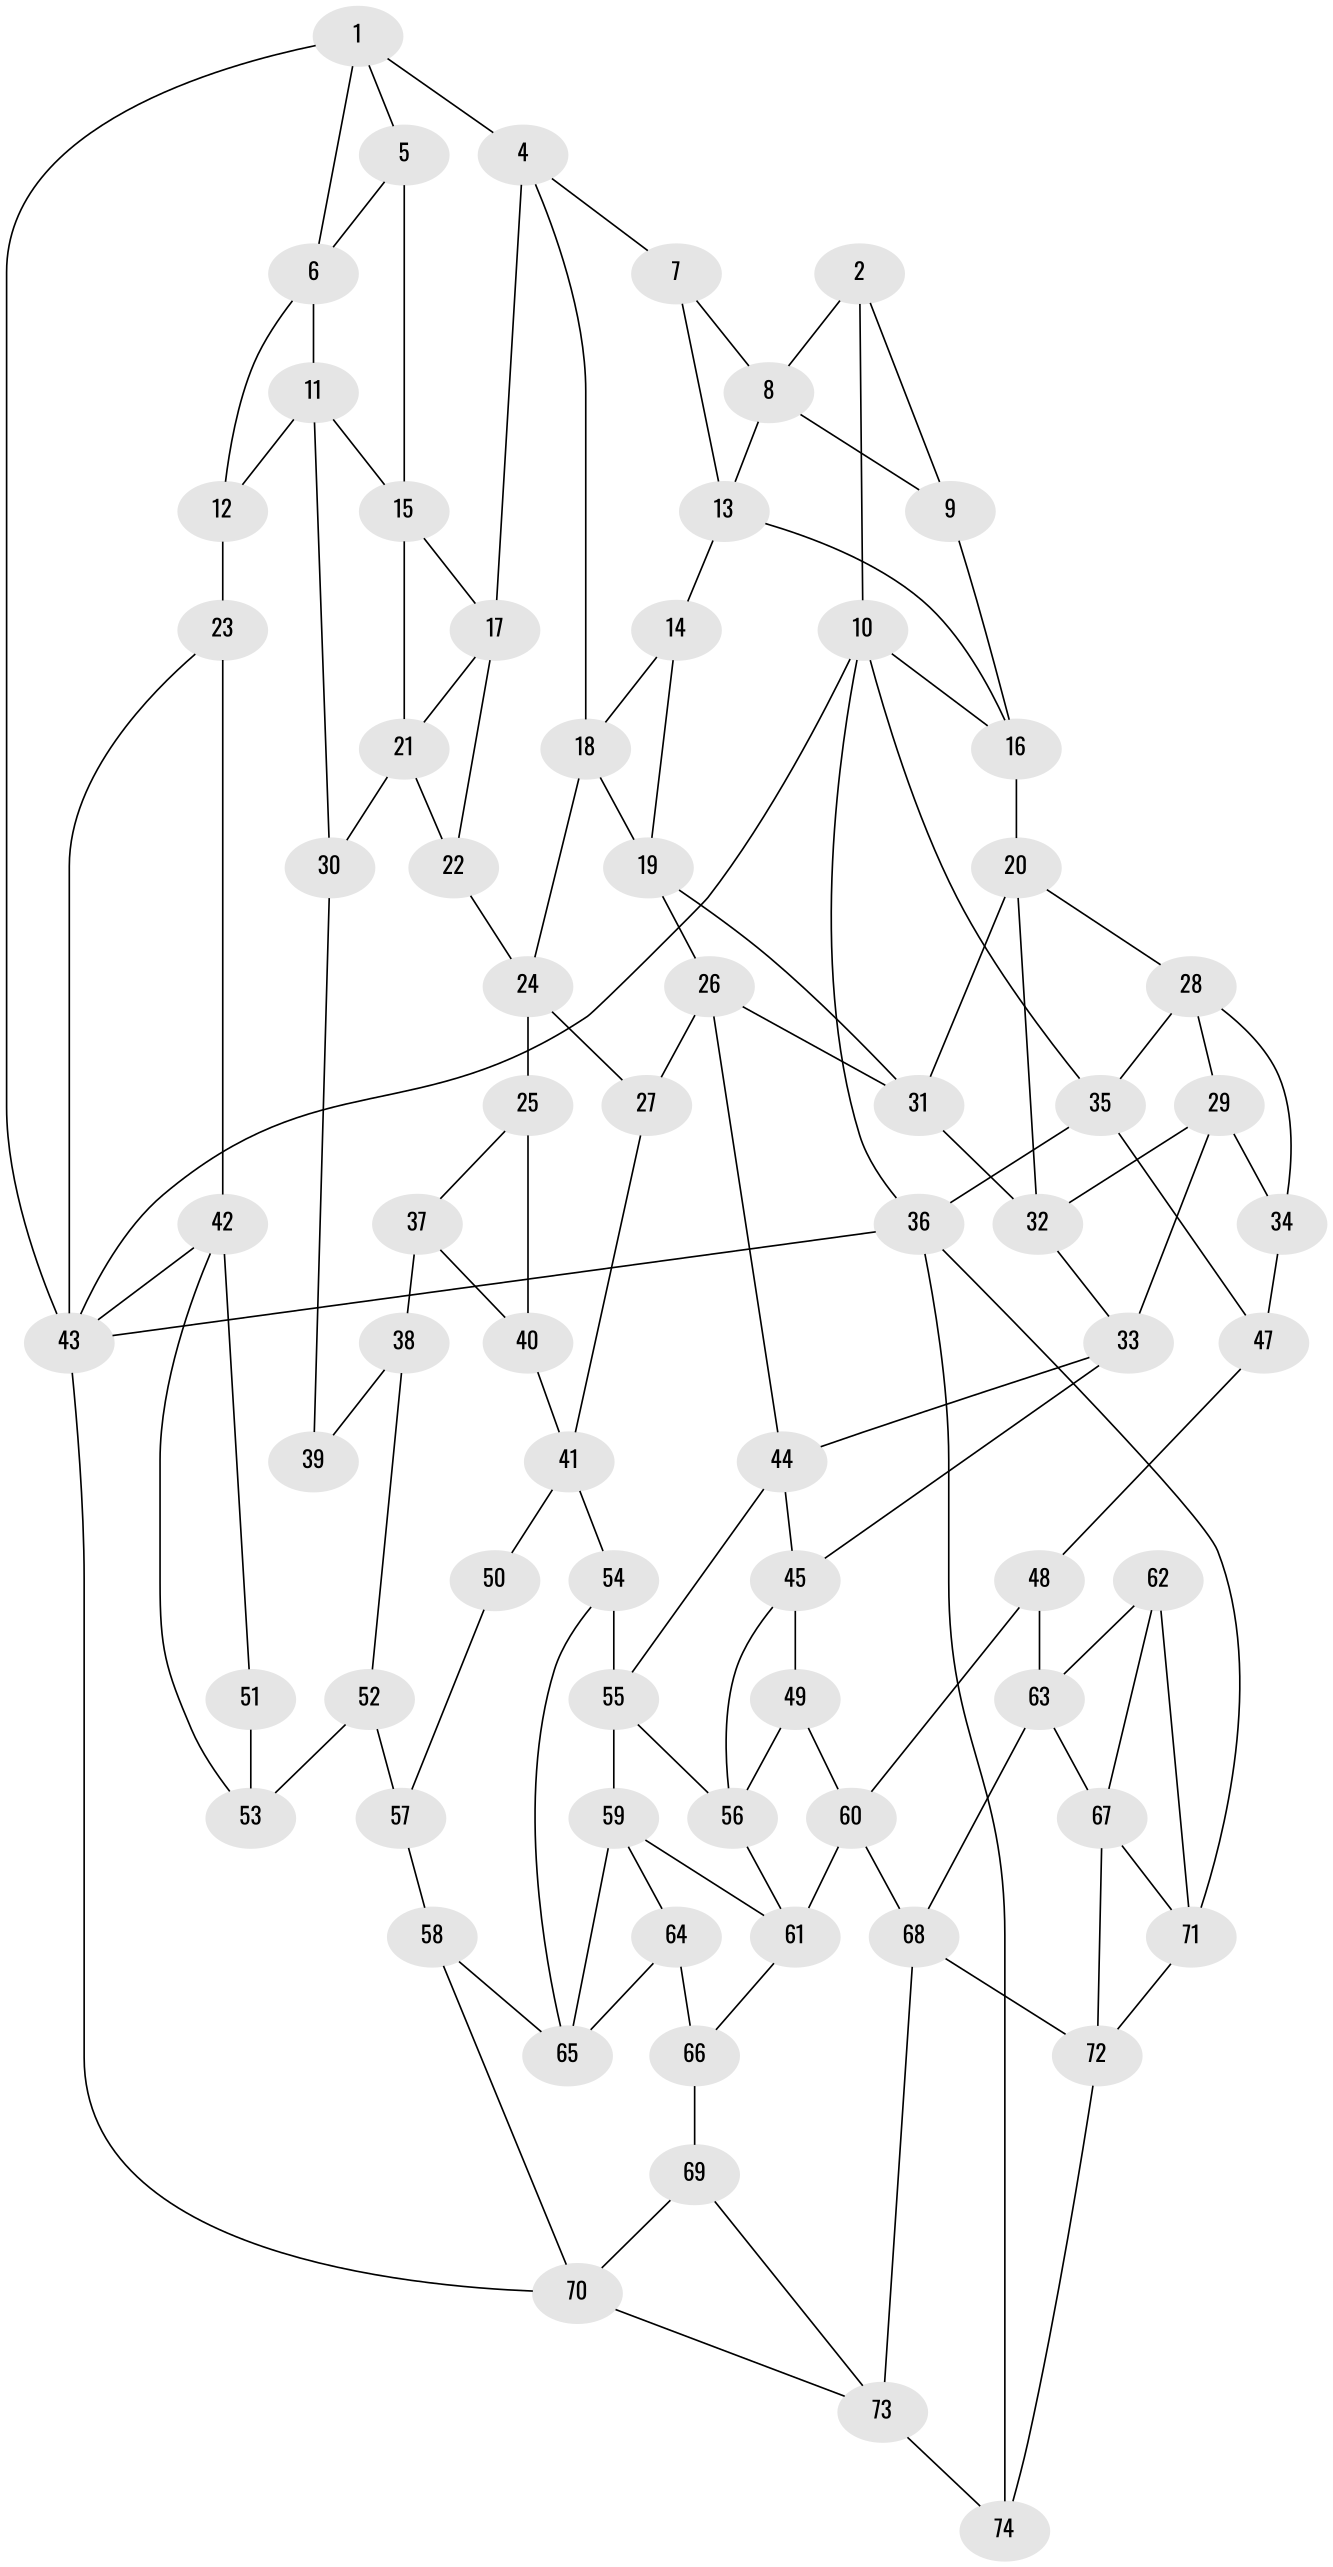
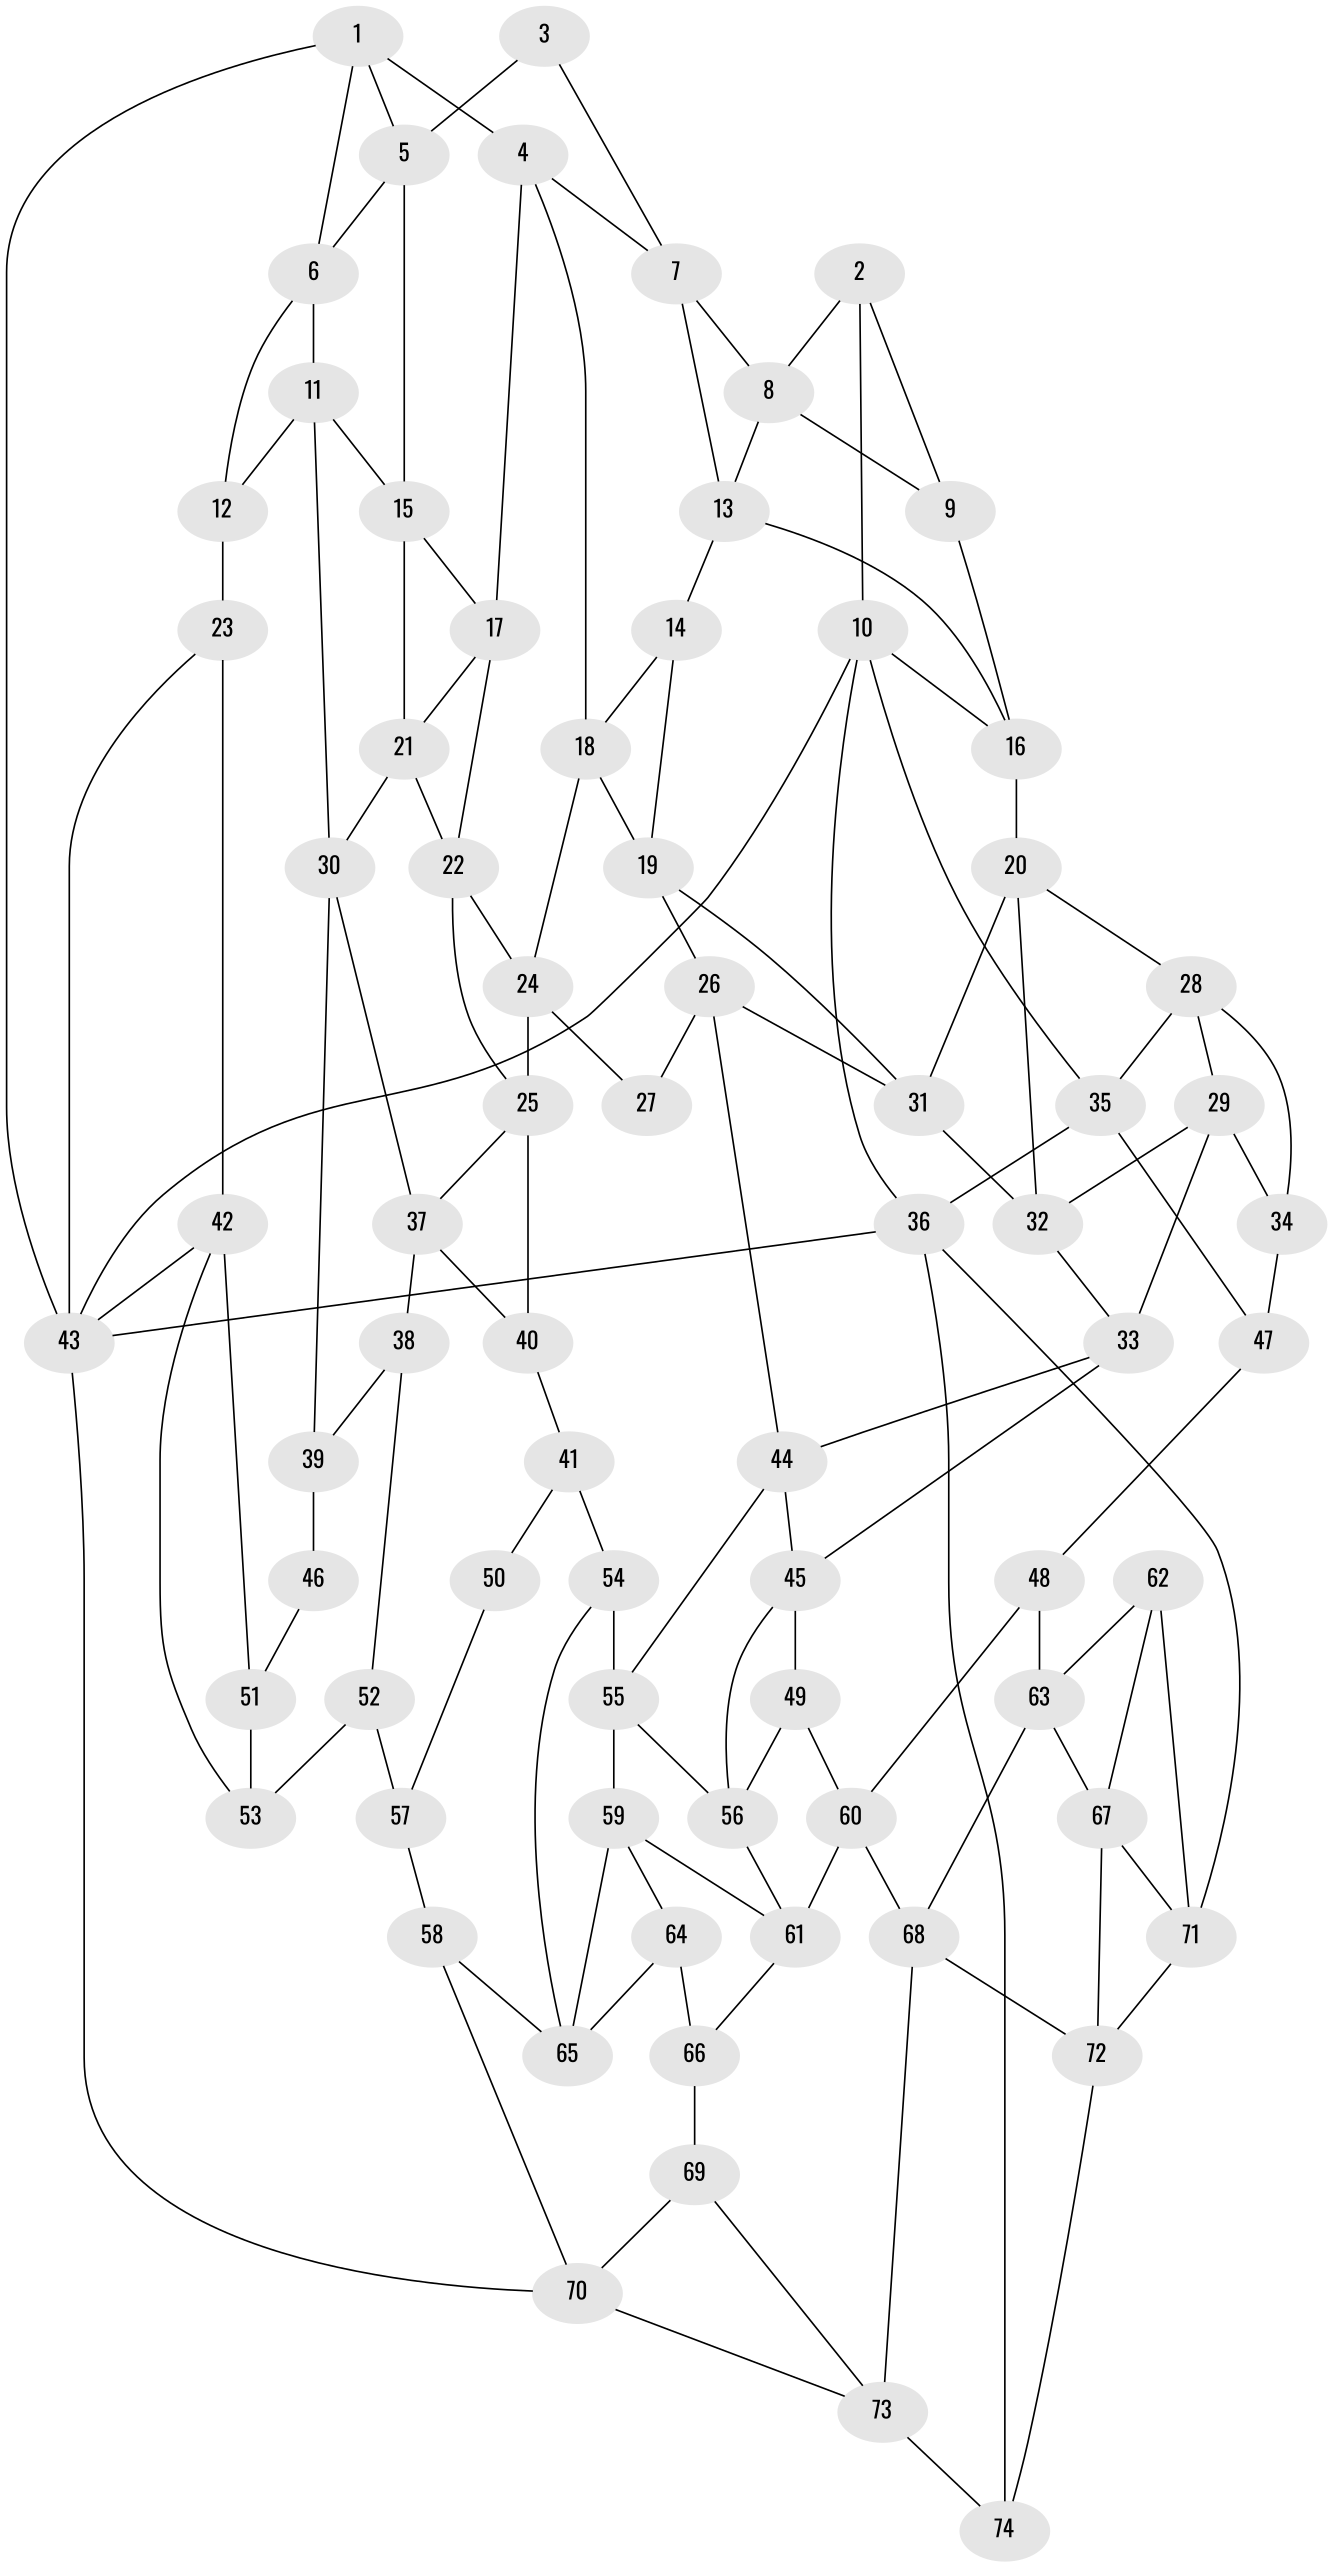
node "3": added
edge "22" -- "25": added
edge "30" -- "37": added
edge "27" -- "41": removed
node "46": added
